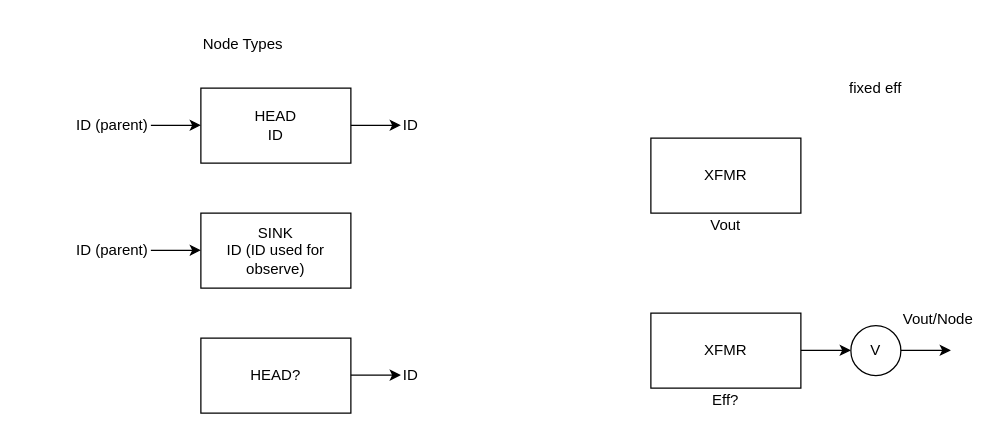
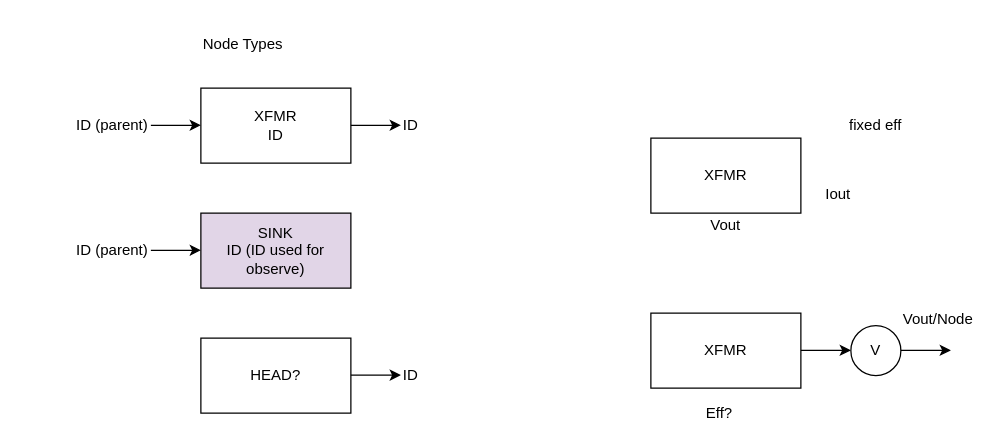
node "fixed eff": moved (876, 88) -> (876, 126)
node "HEAD ID": label "HEAD ID" -> "XFMR ID"
node "Iout": added
node "SINK ID (ID used for observe)": fillcolor #ffffff -> #e1d5e7
node "Eff?": moved (726, 401) -> (719, 413)
